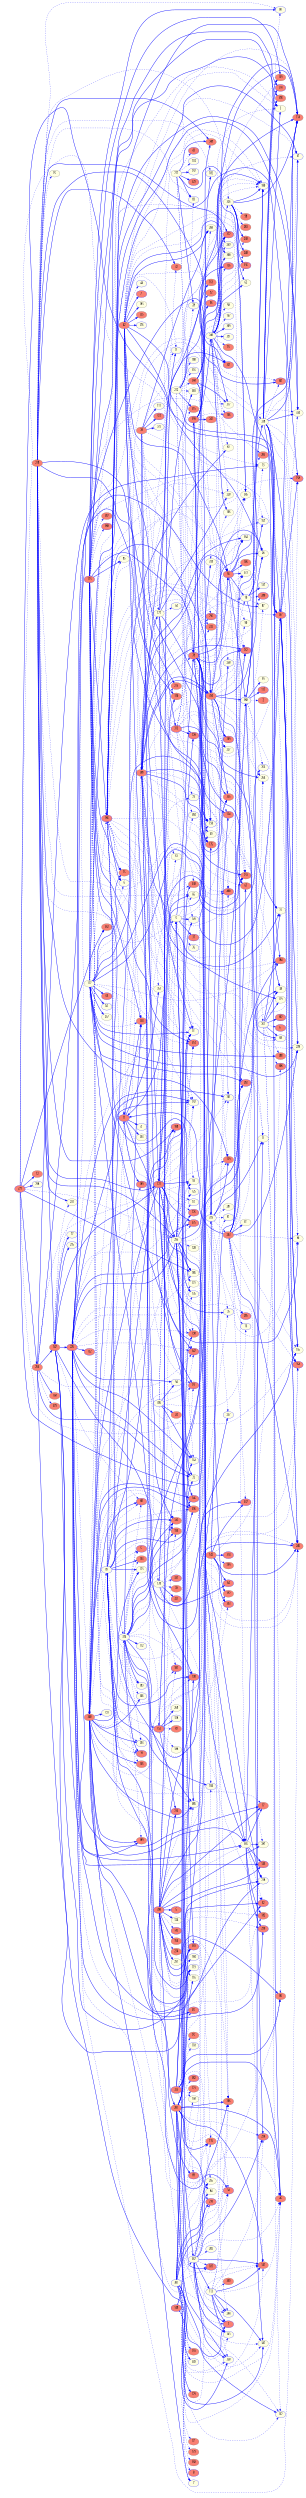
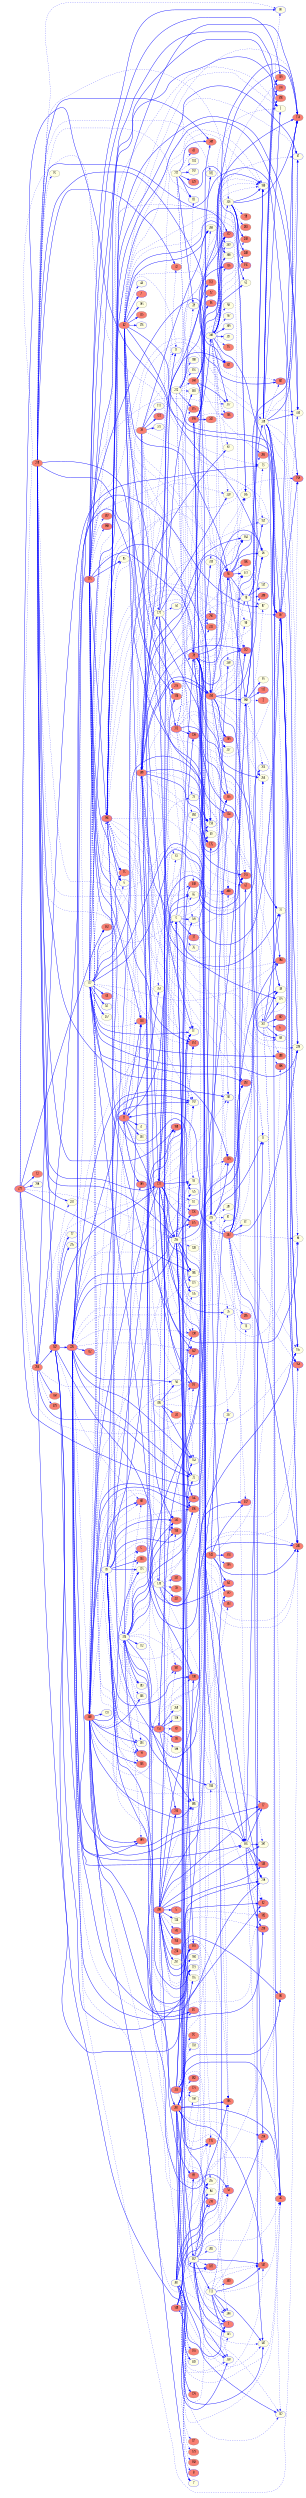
node "106": removed
edge "394" -> "233": removed
edge "142" -> "393": removed
node "99": added
edge "365" -> "182": style bold -> dashed
edge "148" -> "392": style dashed -> bold
edge "148" -> "89": added
